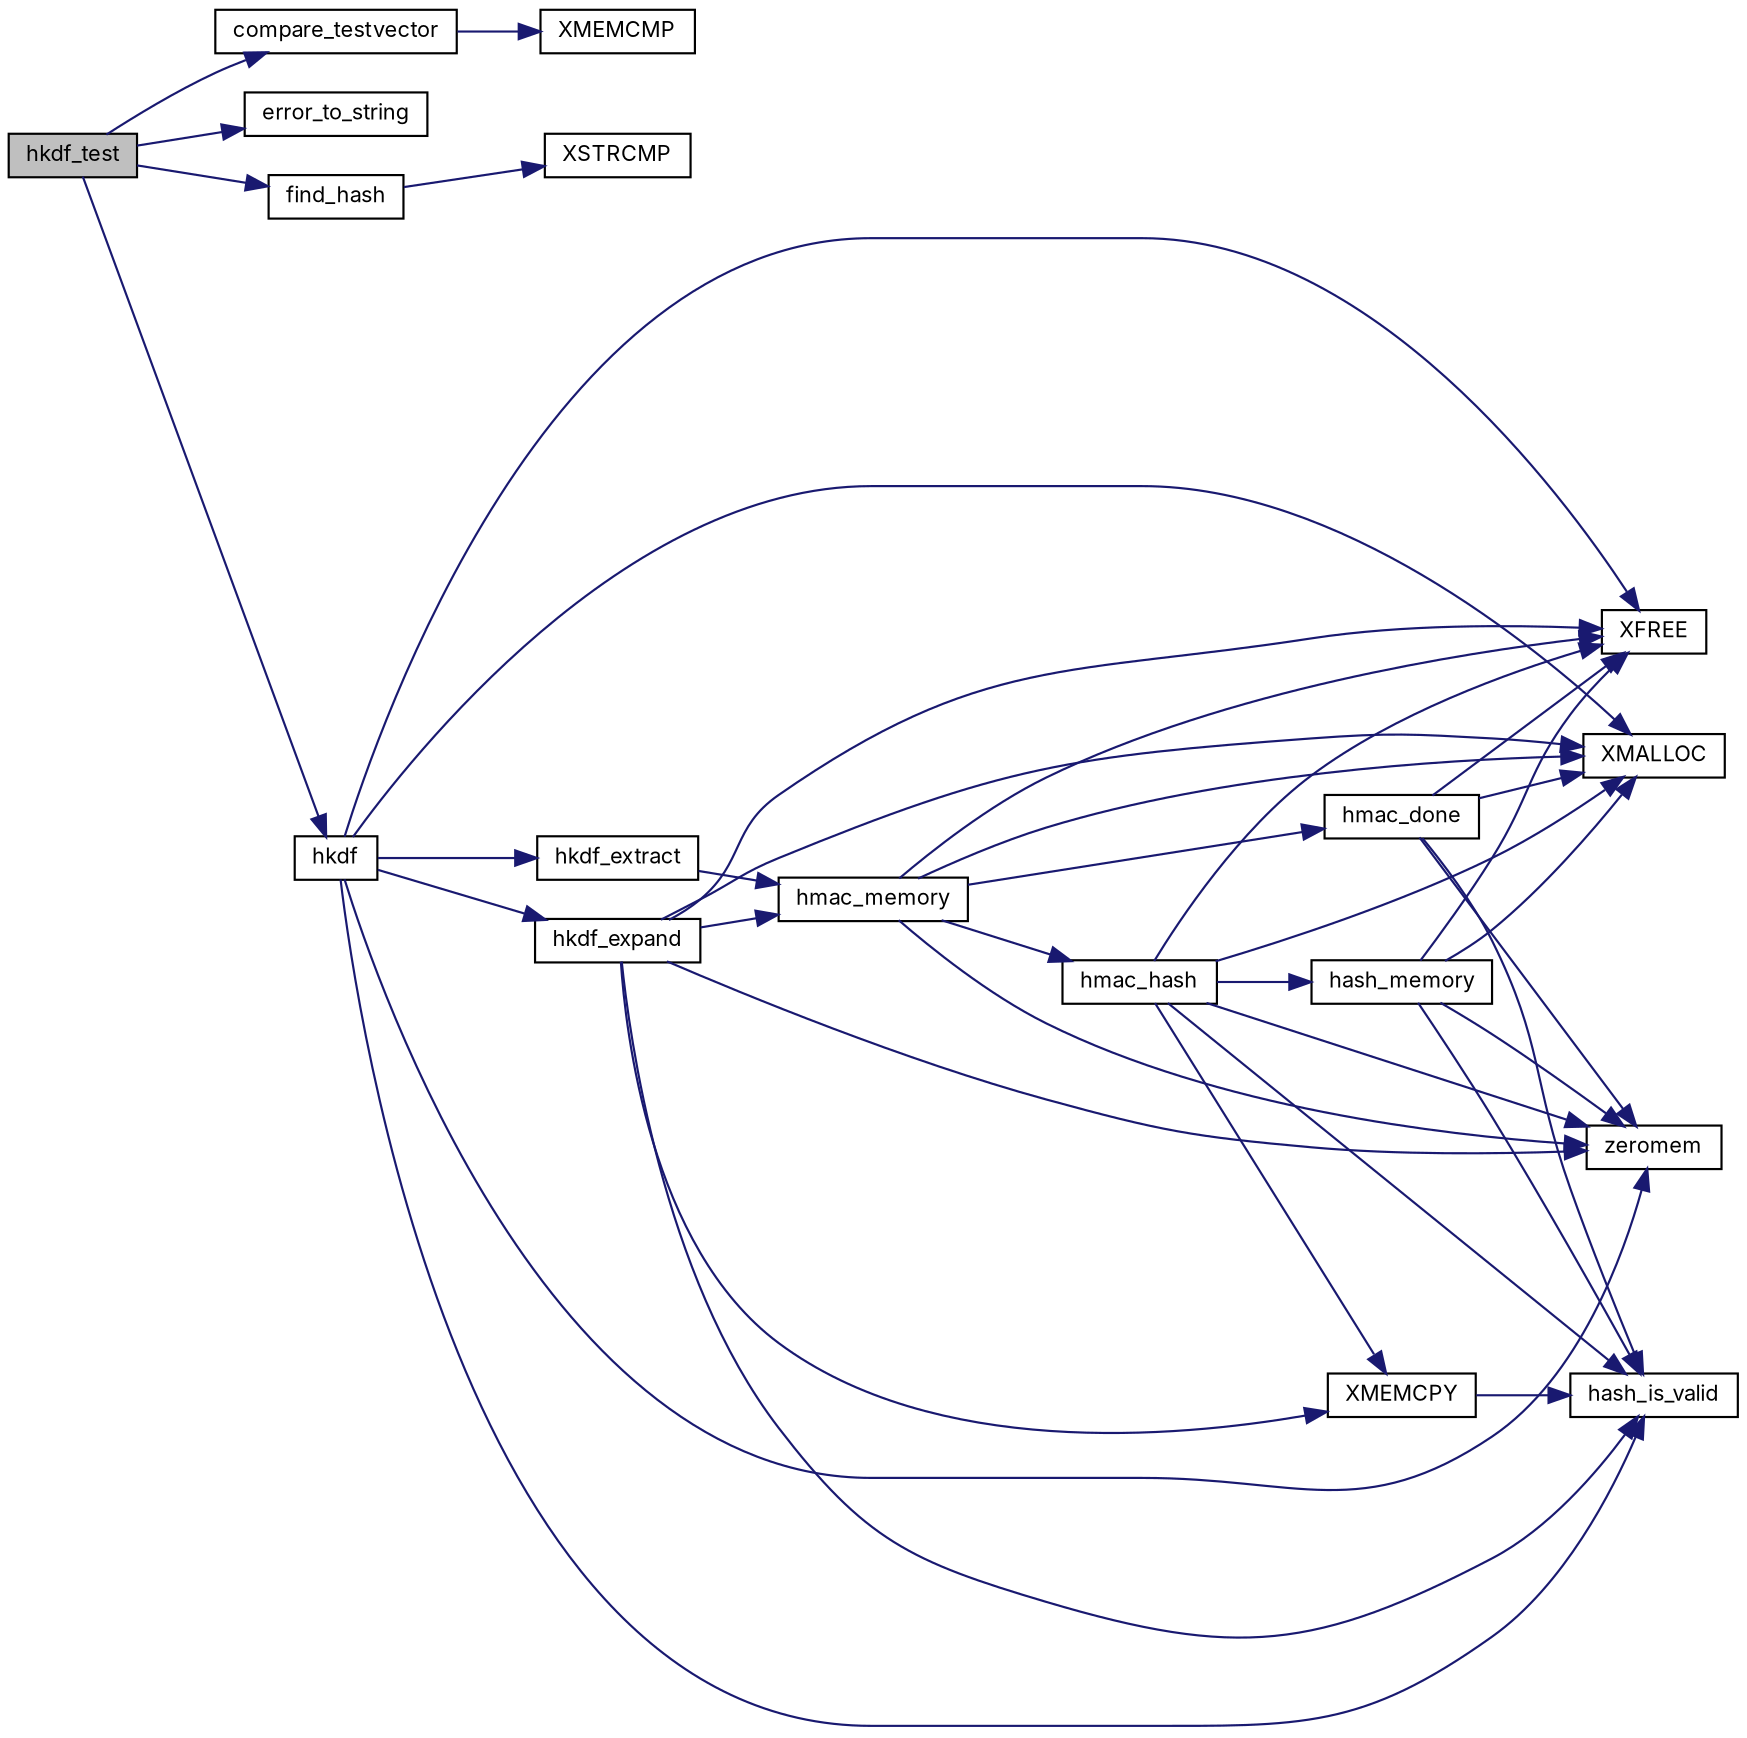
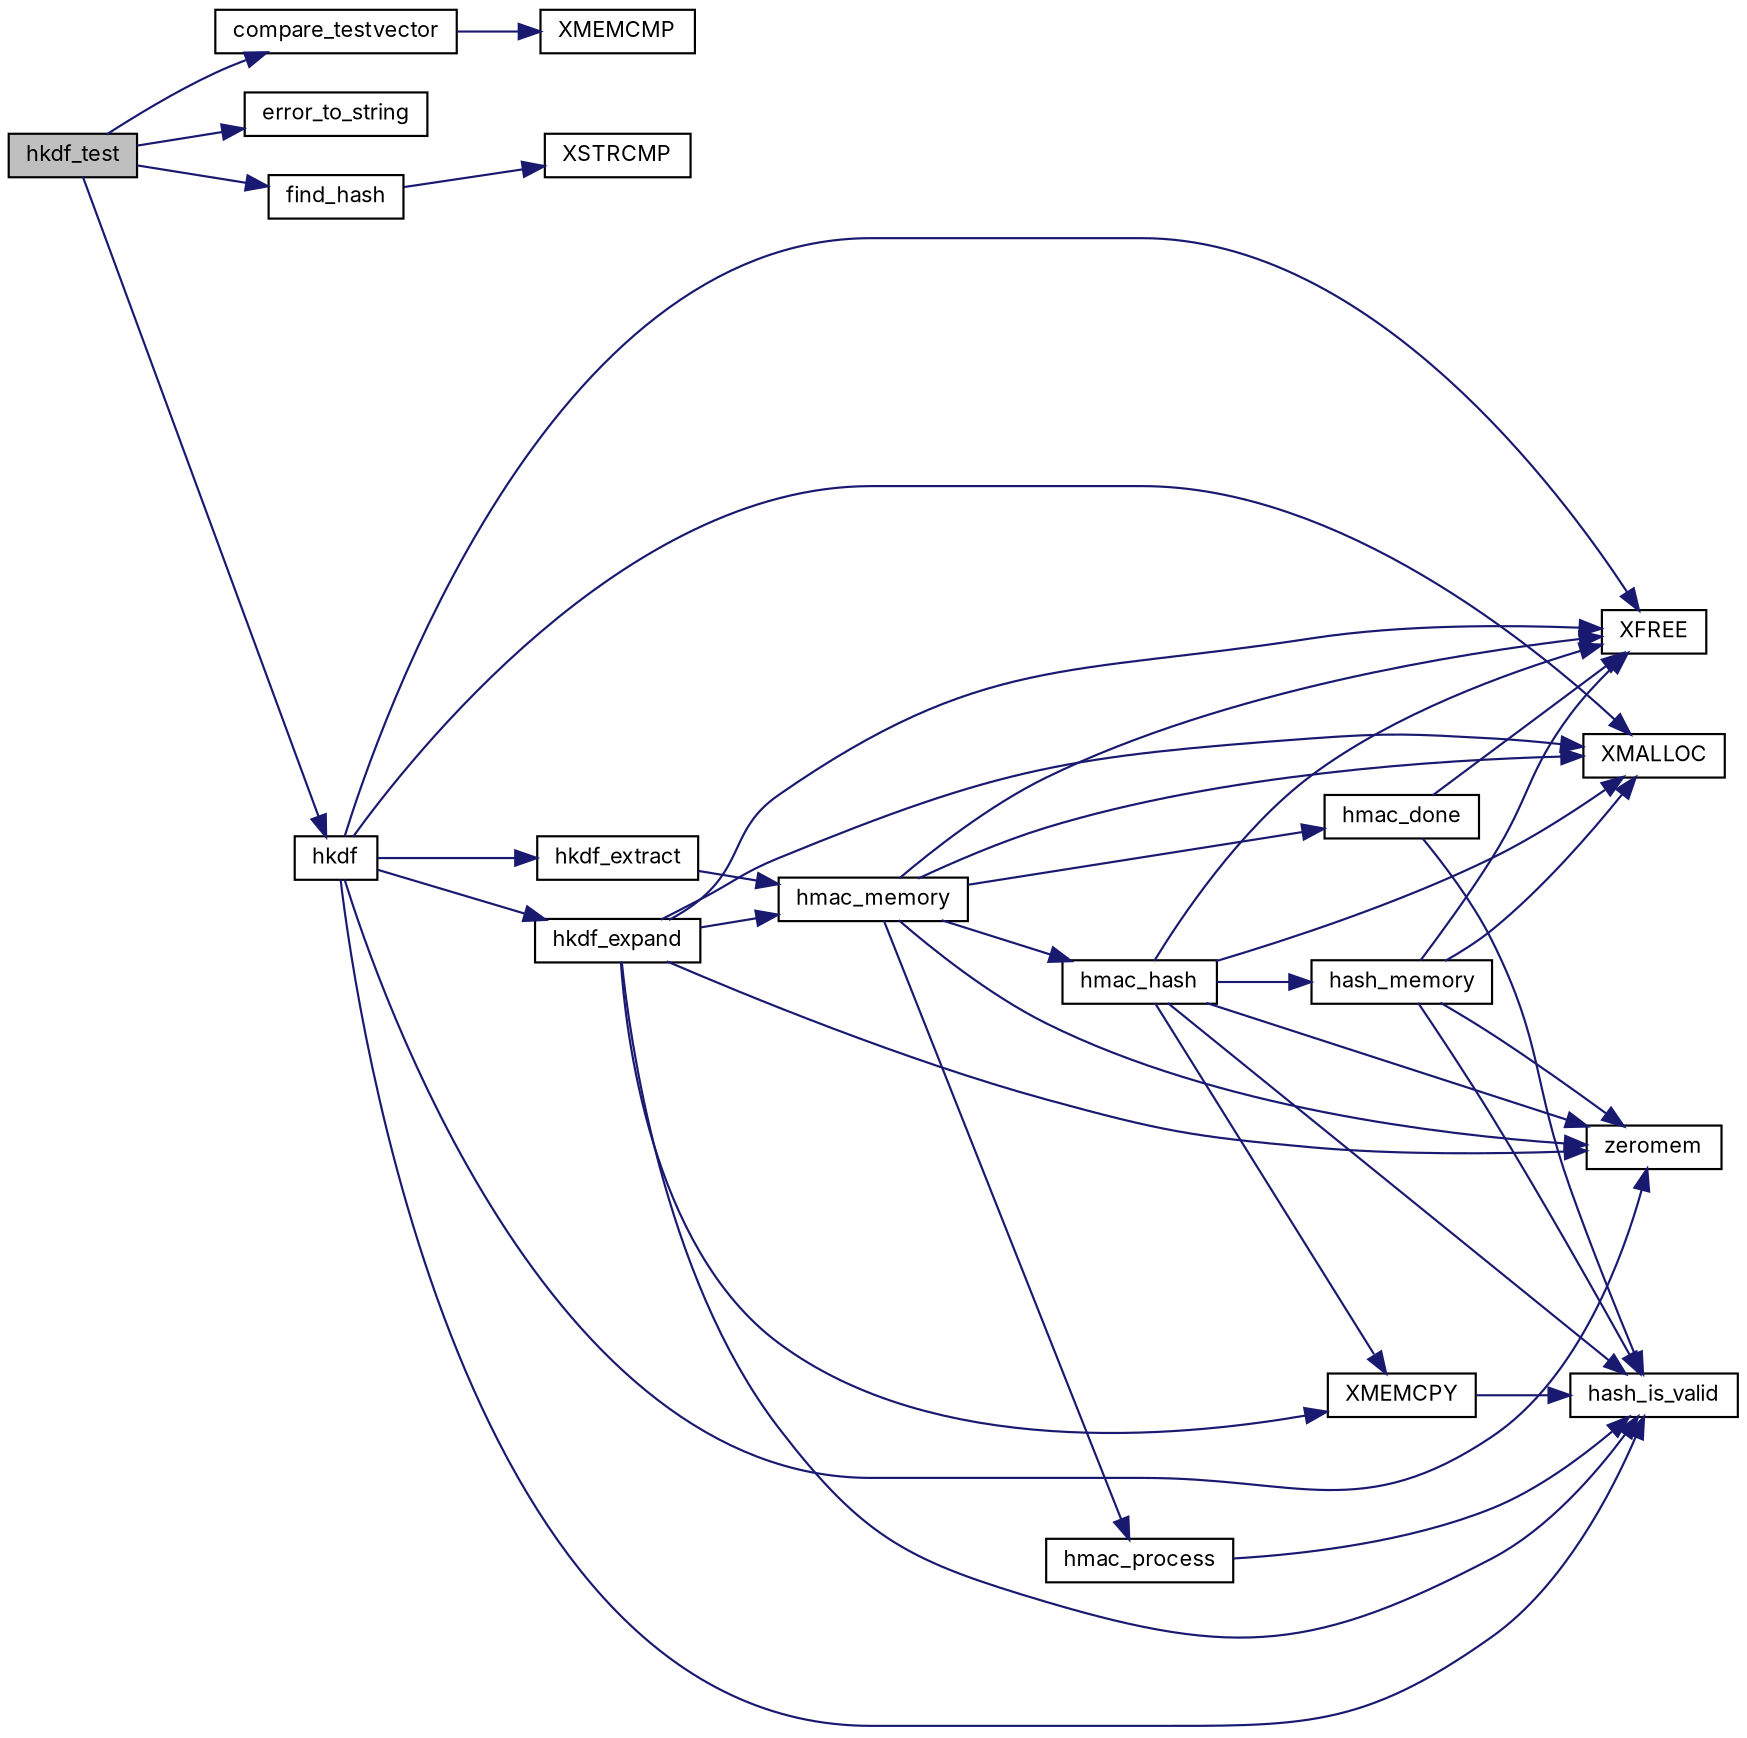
edge "hmac_done" -> "XMALLOC": removed
edge "hmac_done" -> "zeromem": removed
node "hmac_process": added
